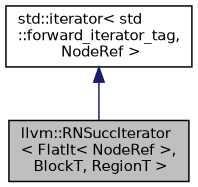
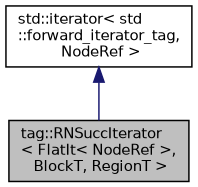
node "llvm::RNSuccIterator < FlatIt< NodeRef >, BlockT, RegionT >": label "llvm::RNSuccIterator < FlatIt< NodeRef >, BlockT, RegionT >" -> "tag::RNSuccIterator < FlatIt< NodeRef >, BlockT, RegionT >"
